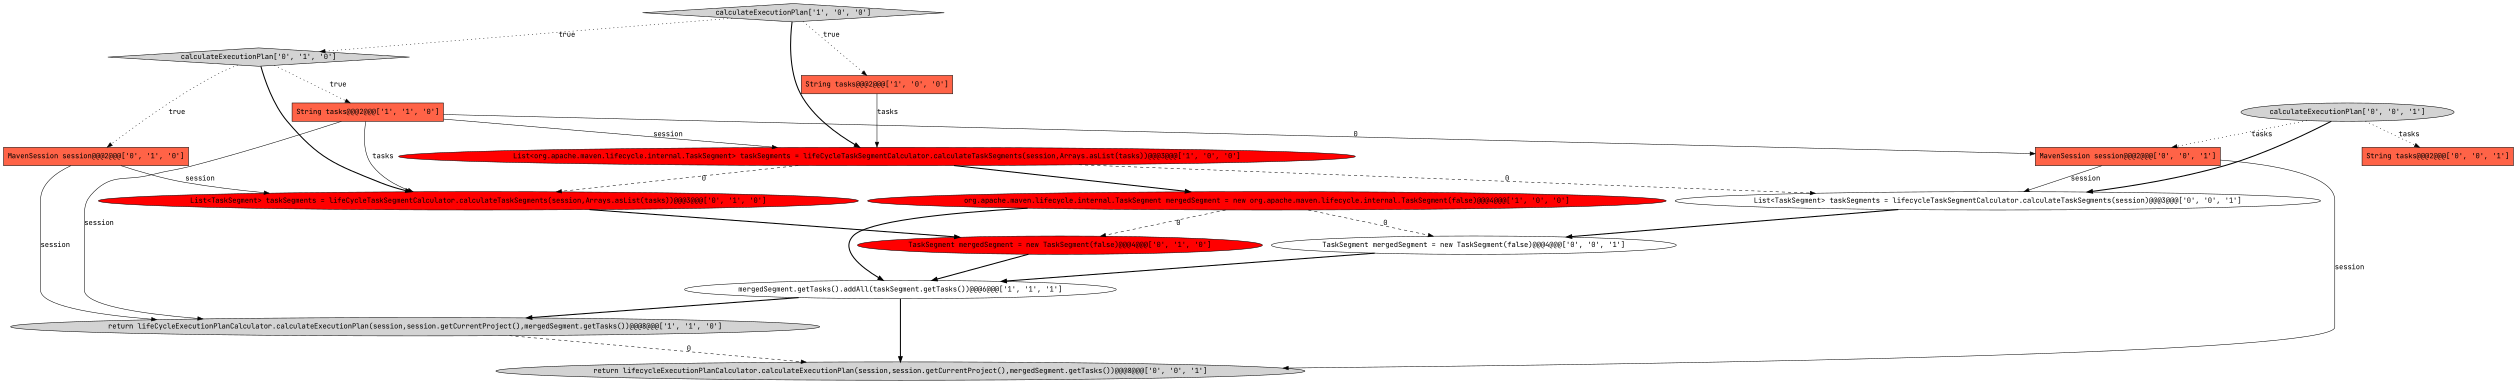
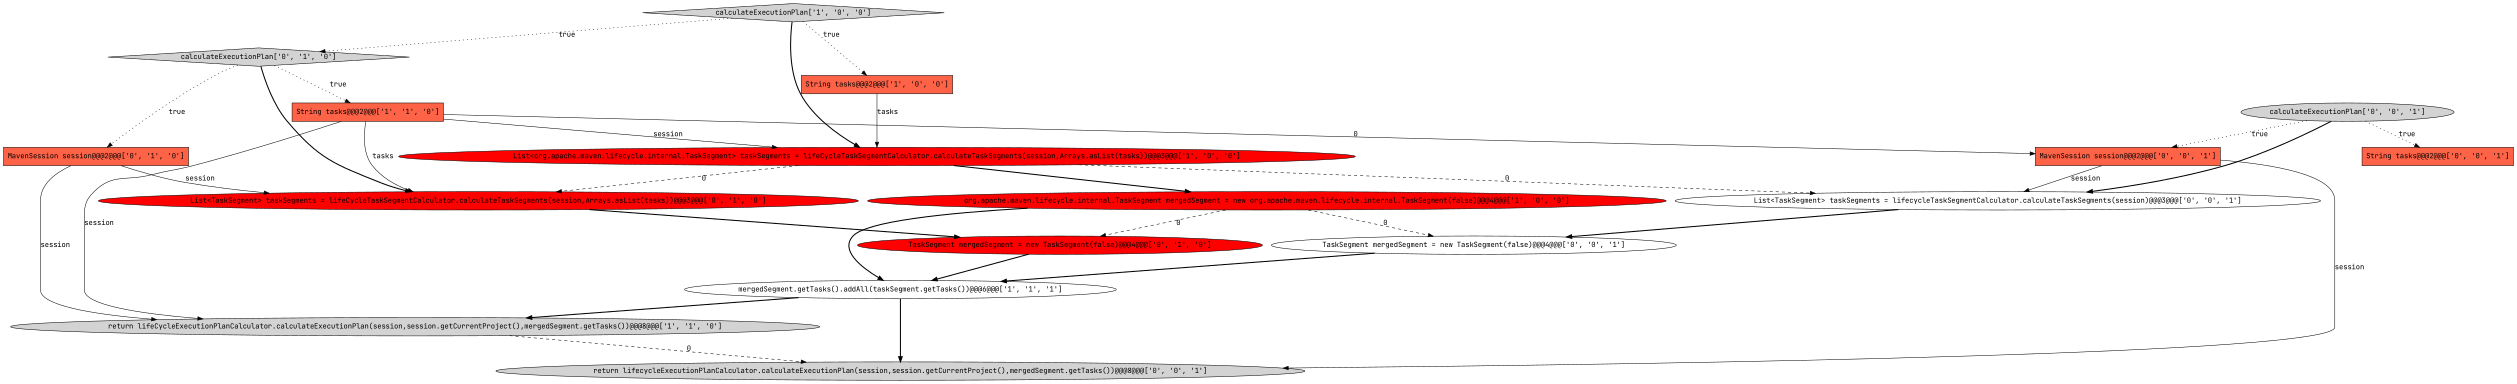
edge "calculateExecutionPlan['0', '0', '1']" -> "MavenSession session@@@2@@@['0', '0', '1']": label "tasks" -> "true"
edge "calculateExecutionPlan['0', '0', '1']" -> "String tasks@@@2@@@['0', '0', '1']": label "tasks" -> "true"
